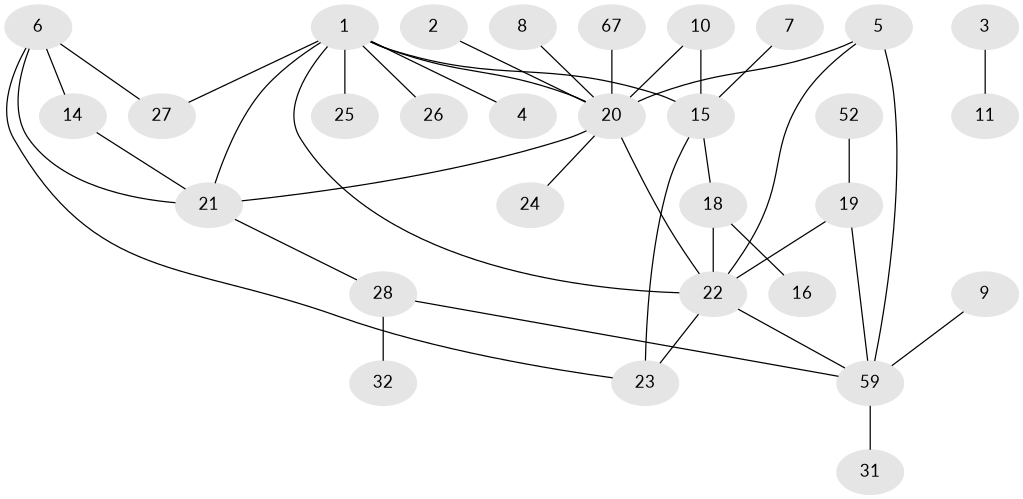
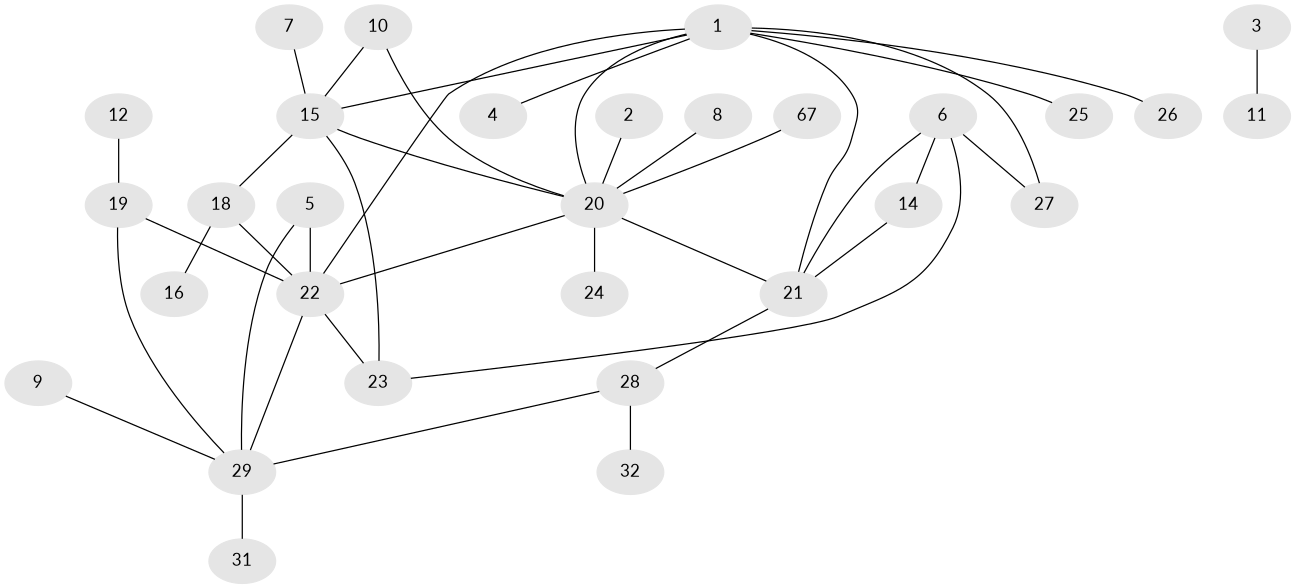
edge "5" -- "20": now "15" -- "20"
node "52": label "52" -> "12"
node "59": label "59" -> "29"
